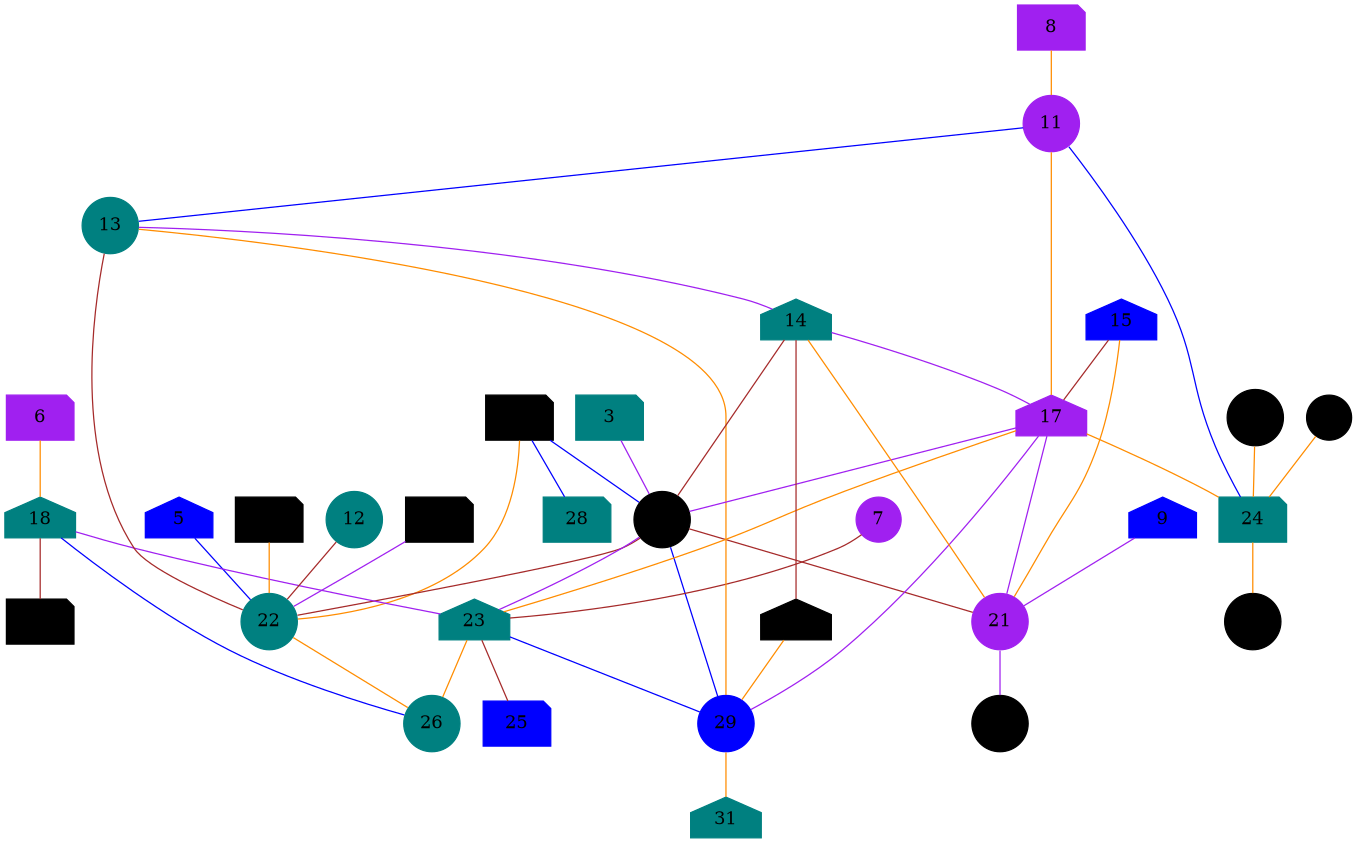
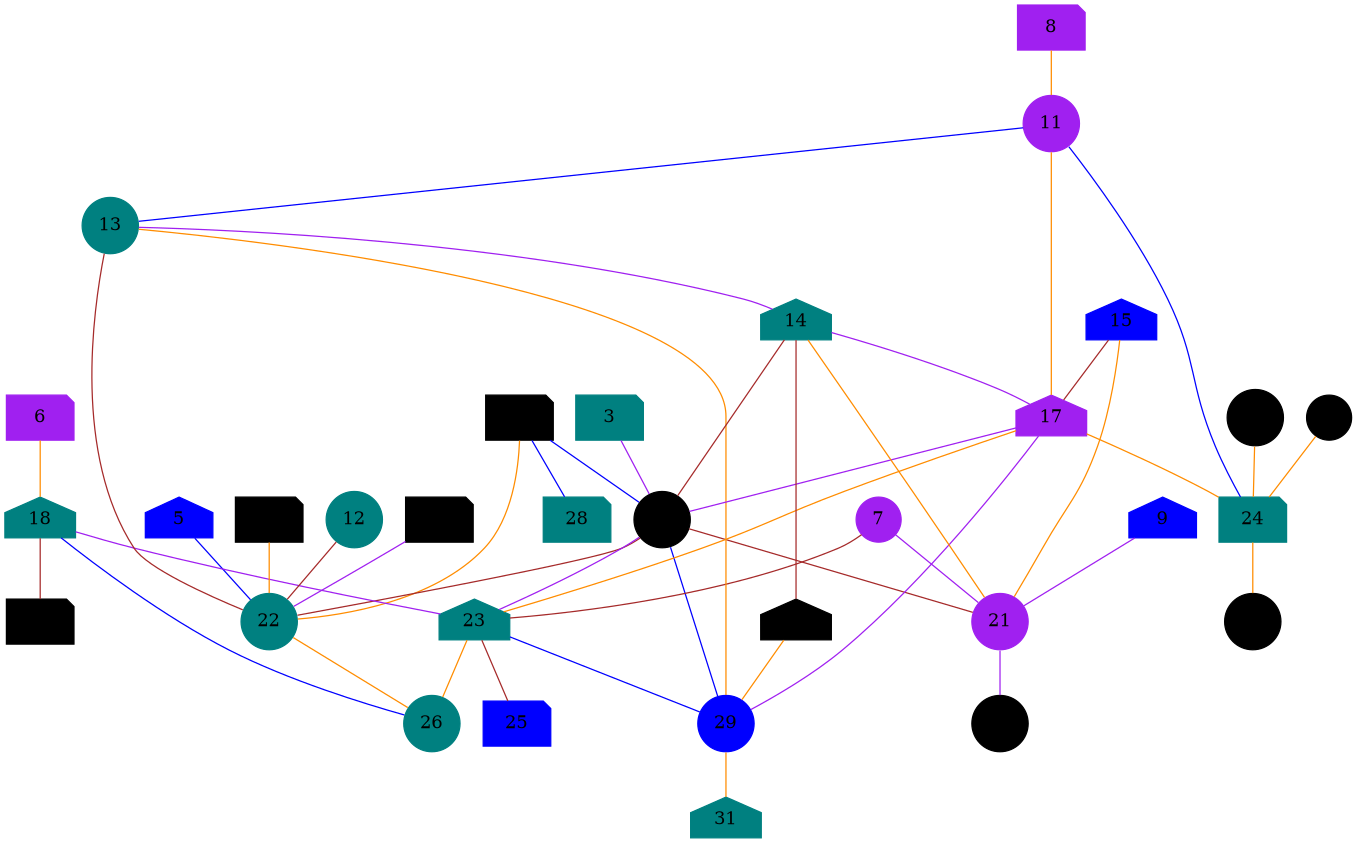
edge "17" -- "21": now "7" -- "21"
